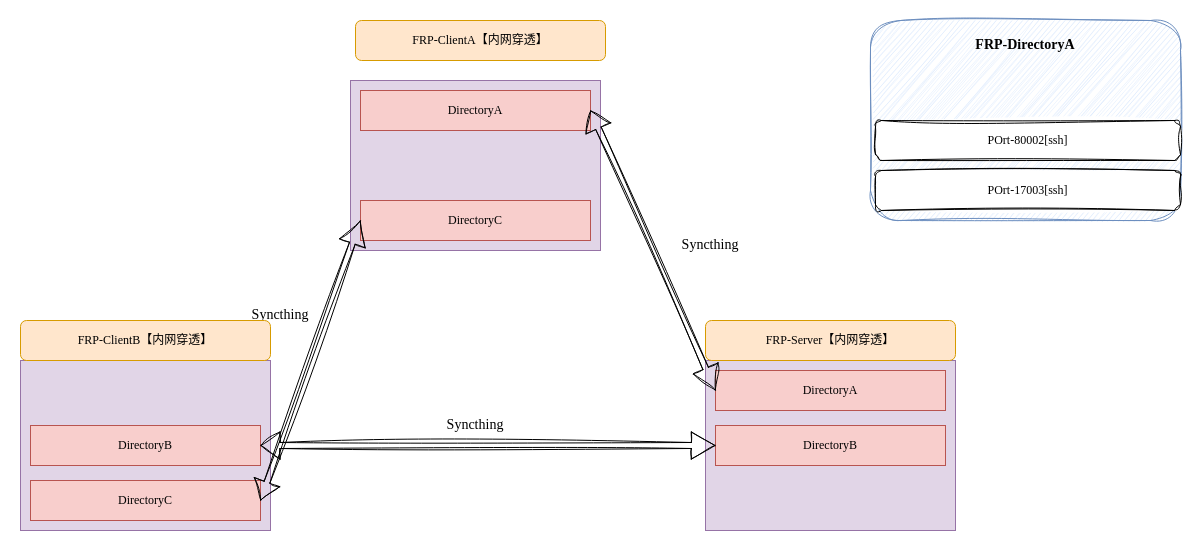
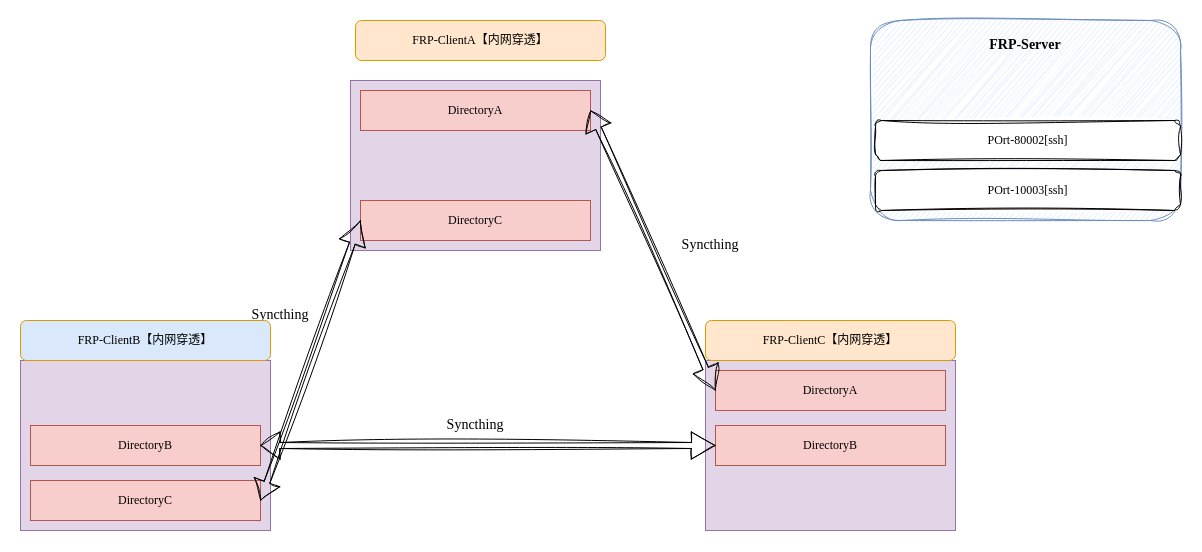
node "FRP-DirectoryA": label "FRP-DirectoryA" -> "FRP-Server"
node "POrt-17003[ssh]": label "POrt-17003[ssh]" -> "POrt-10003[ssh]"
node "FRP-ClientB【内网穿透】": fillcolor #ffe6cc -> #dae8fc
node "FRP-Server【内网穿透】": label "FRP-Server【内网穿透】" -> "FRP-ClientC【内网穿透】"
